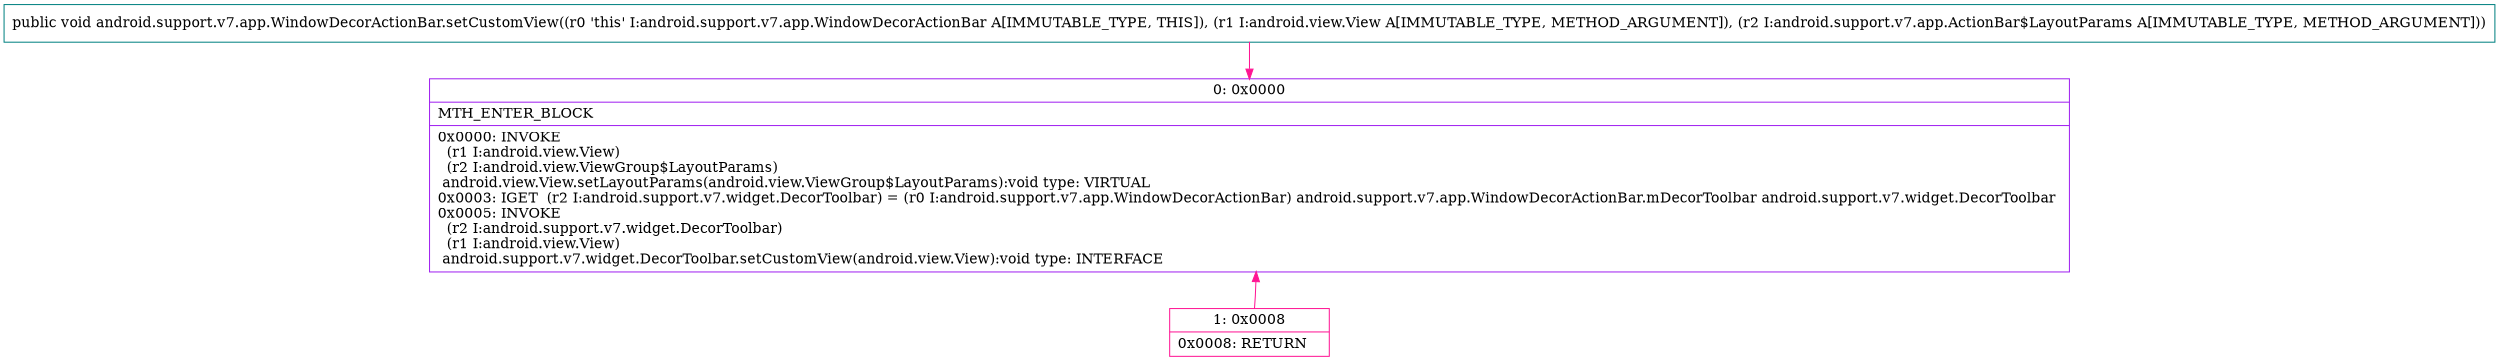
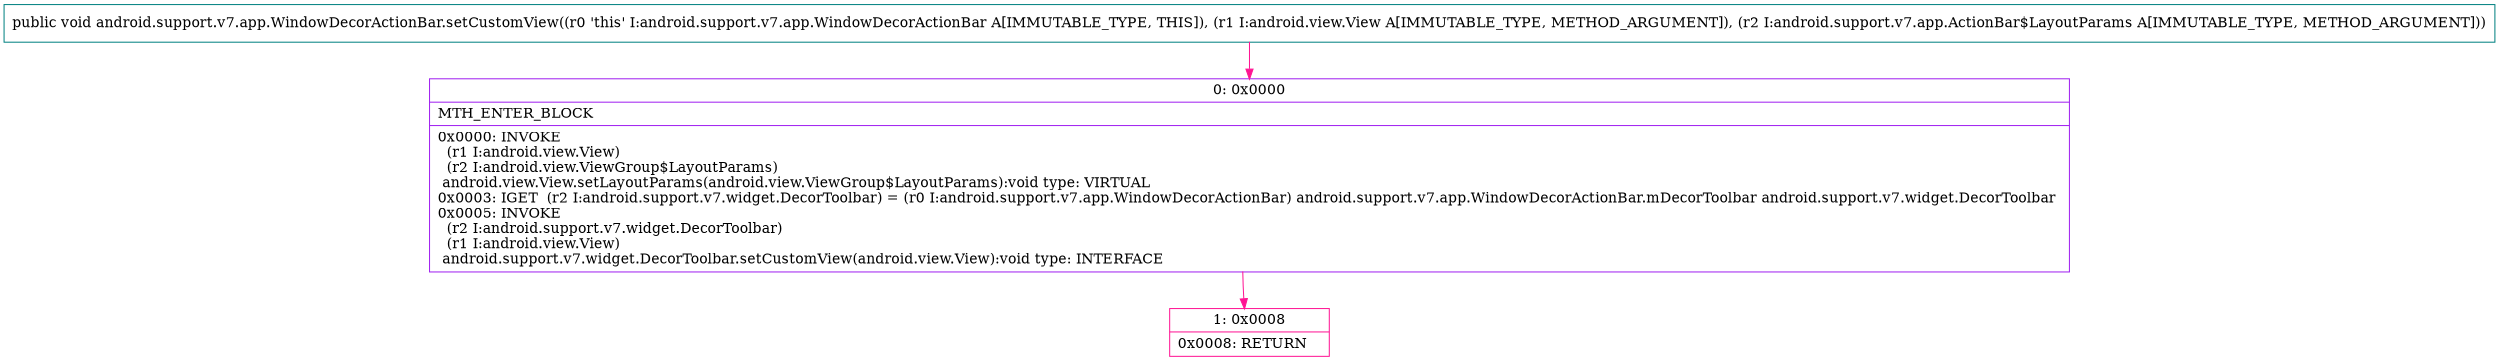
edge "1: 0x0008" -> "0: 0x0000": reversed
